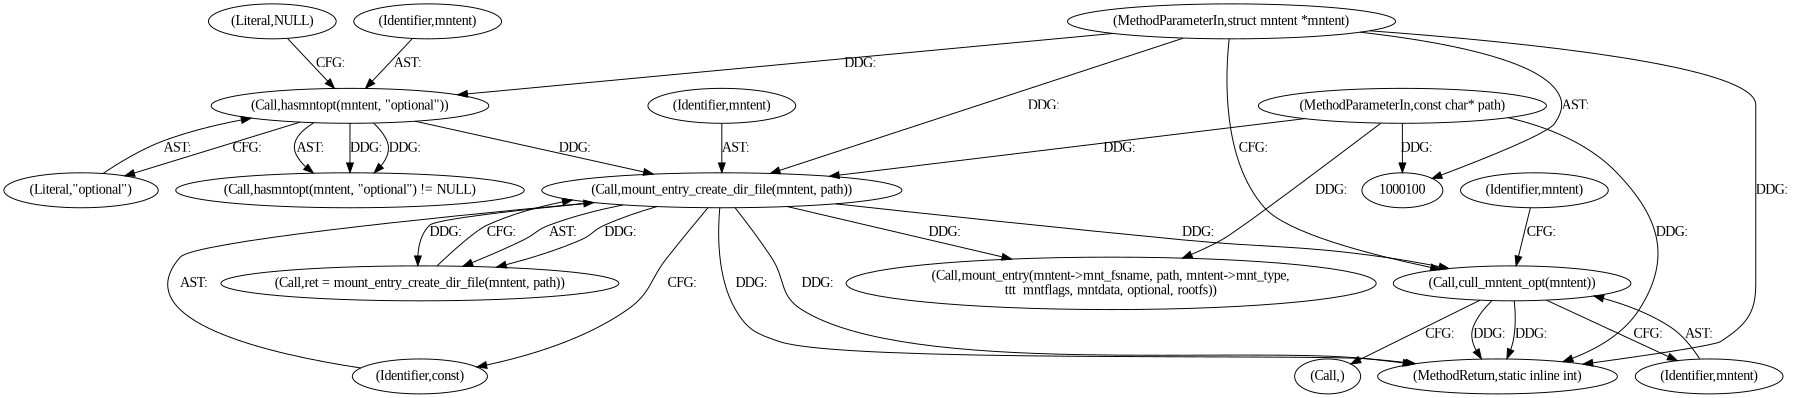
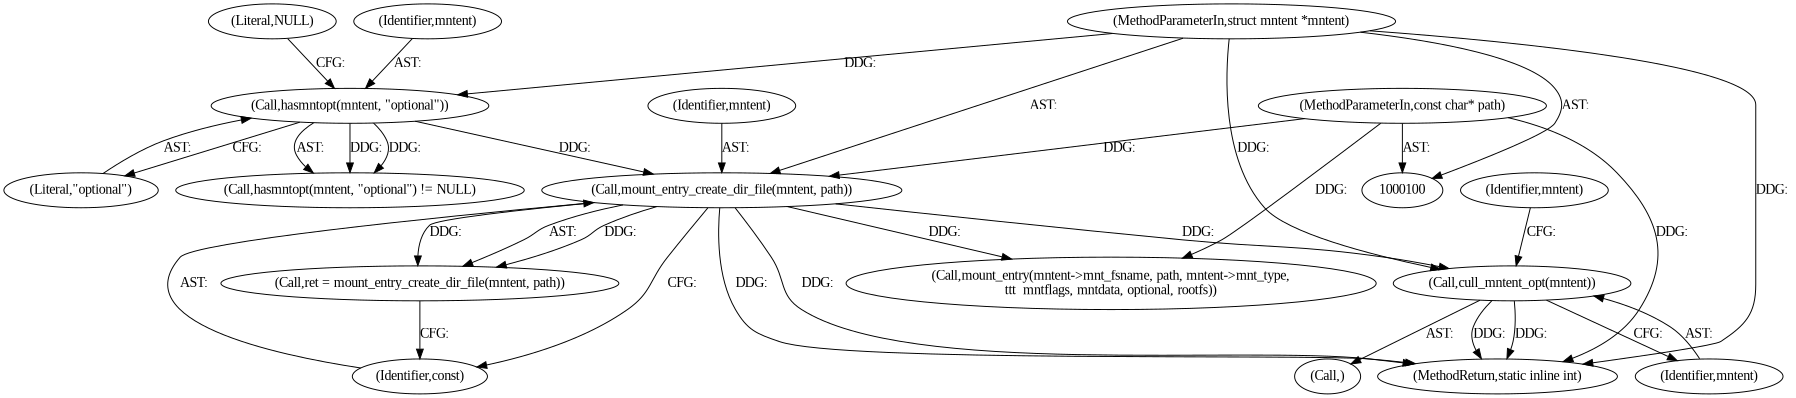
edge "(MethodParameterIn,struct mntent *mntent)" -> "(Call,mount_entry_create_dir_file(mntent, path))": label "DDG: " -> "AST: "
edge "(MethodParameterIn,struct mntent *mntent)" -> "(Call,cull_mntent_opt(mntent))": label "CFG: " -> "DDG: "
edge "(MethodParameterIn,const char* path)" -> "1000100": label "DDG: " -> "AST: "
edge "(Call,ret = mount_entry_create_dir_file(mntent, path))" -> "(Call,mount_entry_create_dir_file(mntent, path))": now "(Call,ret = mount_entry_create_dir_file(mntent, path))" -> "(Identifier,const)"
edge "(Call,cull_mntent_opt(mntent))" -> "(Call,)": label "CFG: " -> "AST: "
